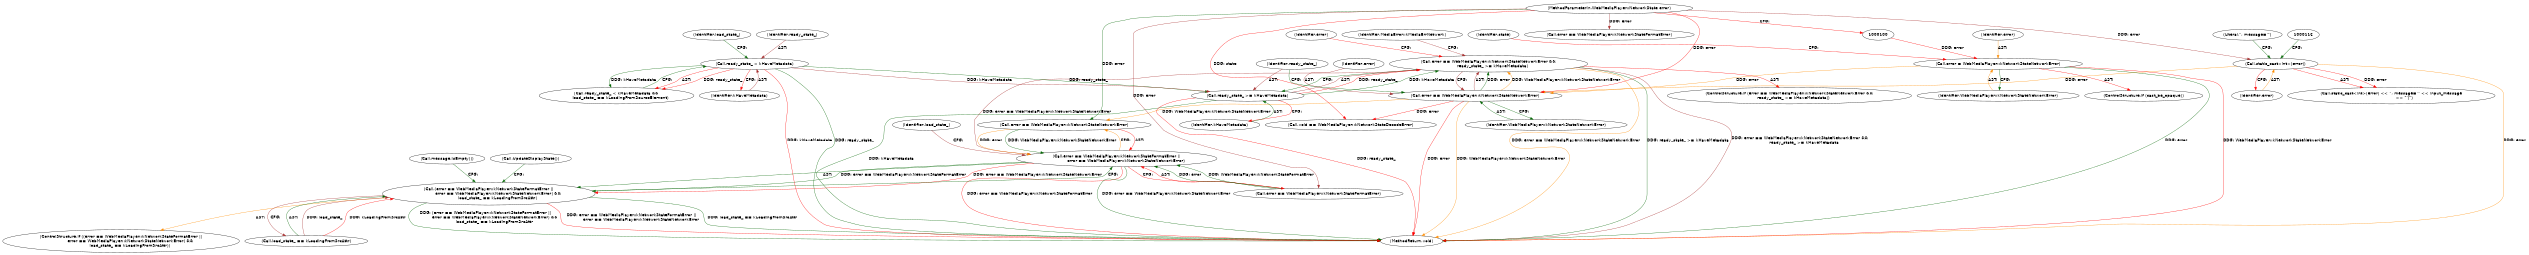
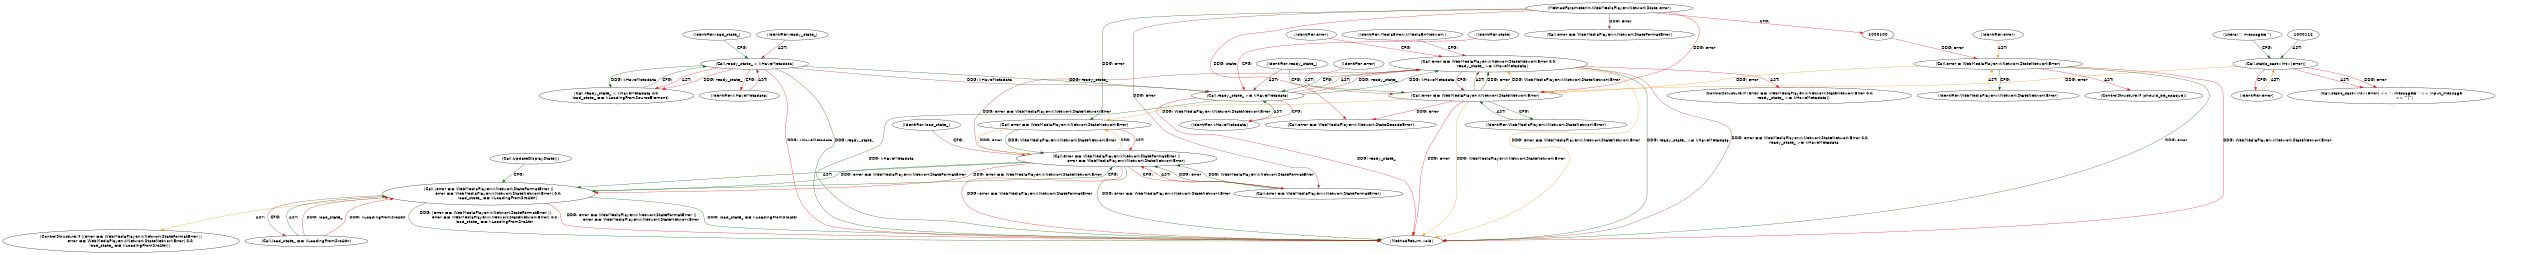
edge "(MethodParameterIn,WebMediaPlayer::NetworkState error)" -> "(Call,static_cast<int>(error))": removed, label "DDG: error"
edge "(Identifier,state)" -> "(Call,error = WebMediaPlayer::kNetworkStateNetworkError)": now "(Identifier,state)" -> "(Call,ready_state_ >= kHaveMetadata)"
edge "1000116" -> "(Call,static_cast<int>(error))": label "CFG: " -> "AST: "
node "(ControlStructure,if (cast_be_opaque))": label "(ControlStructure,if (cast_be_opaque))" -> "(ControlStructure,if (should_be_opaque))"
node "(Call,void == WebMediaPlayer::kNetworkStateDecodeError)": label "(Call,void == WebMediaPlayer::kNetworkStateDecodeError)" -> "(Call,error == WebMediaPlayer::kNetworkStateDecodeError)"
node "(Call,message.IsEmpty())": removed
edge "(Call,static_cast<int>(error))" -> "(MethodReturn,void)": removed, label "DDG: error"
